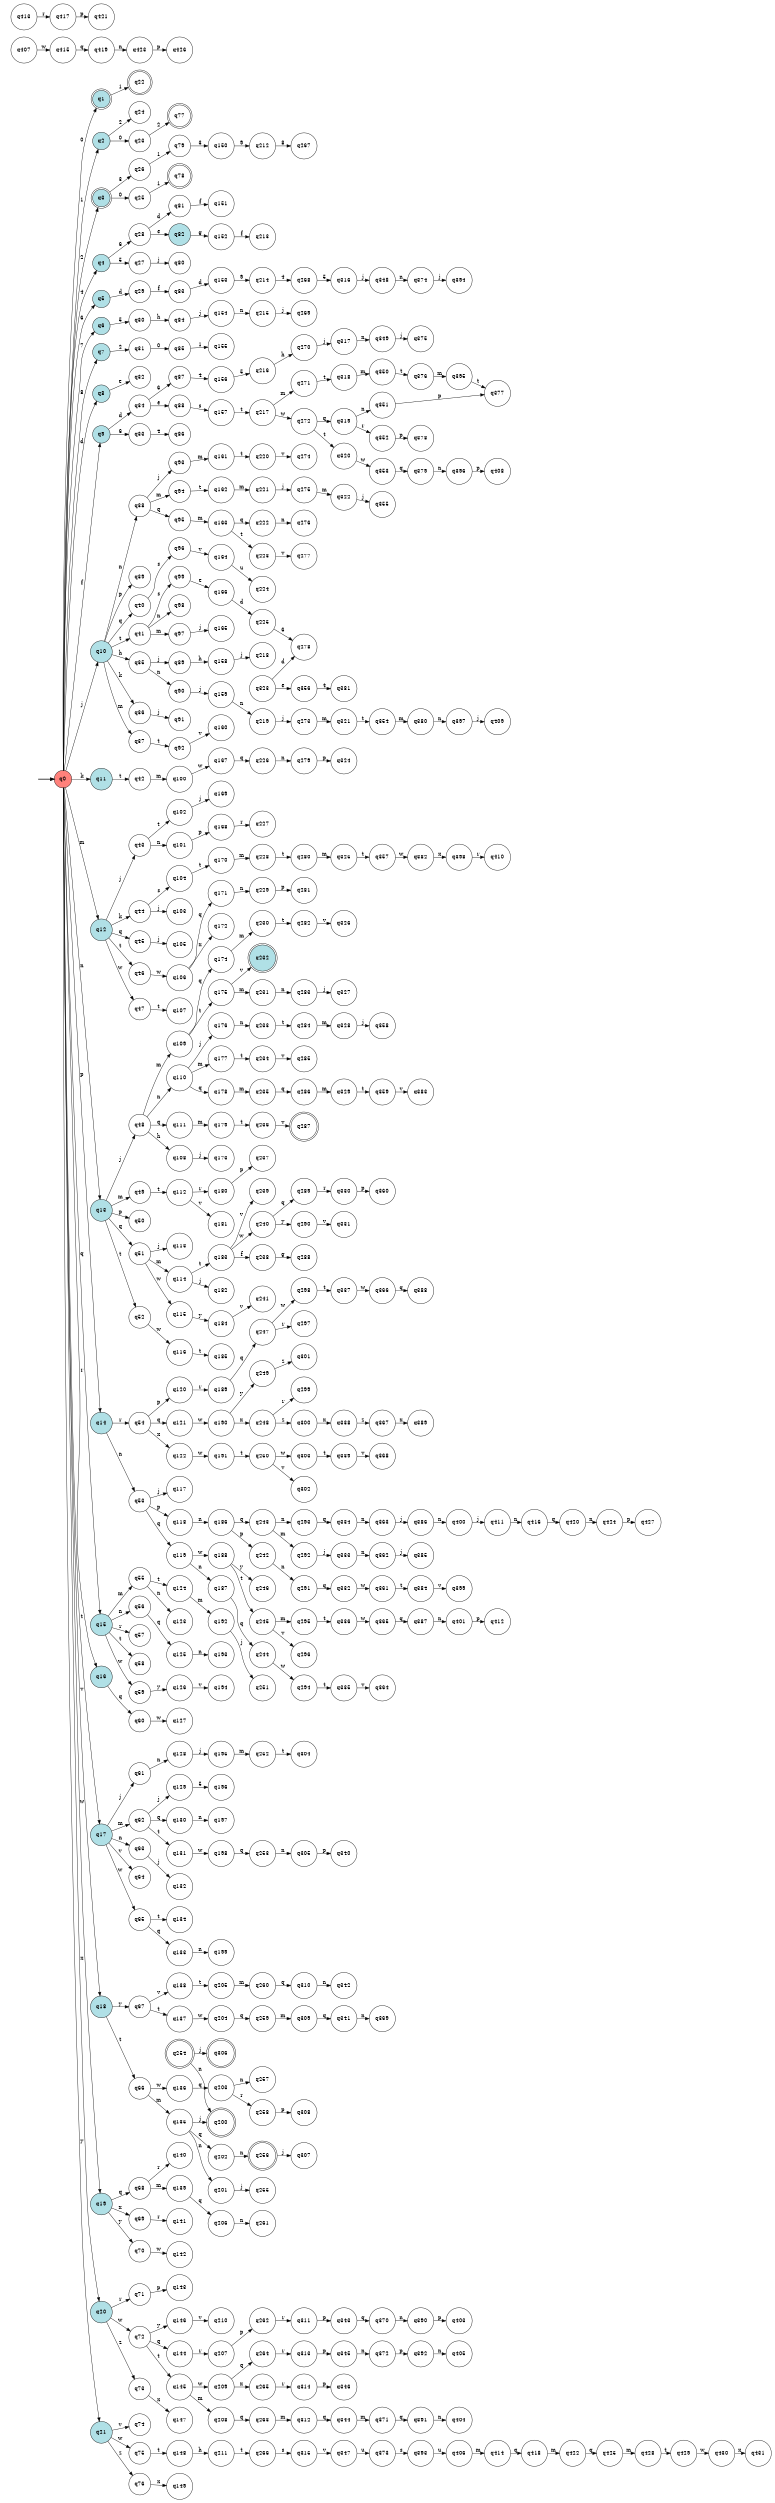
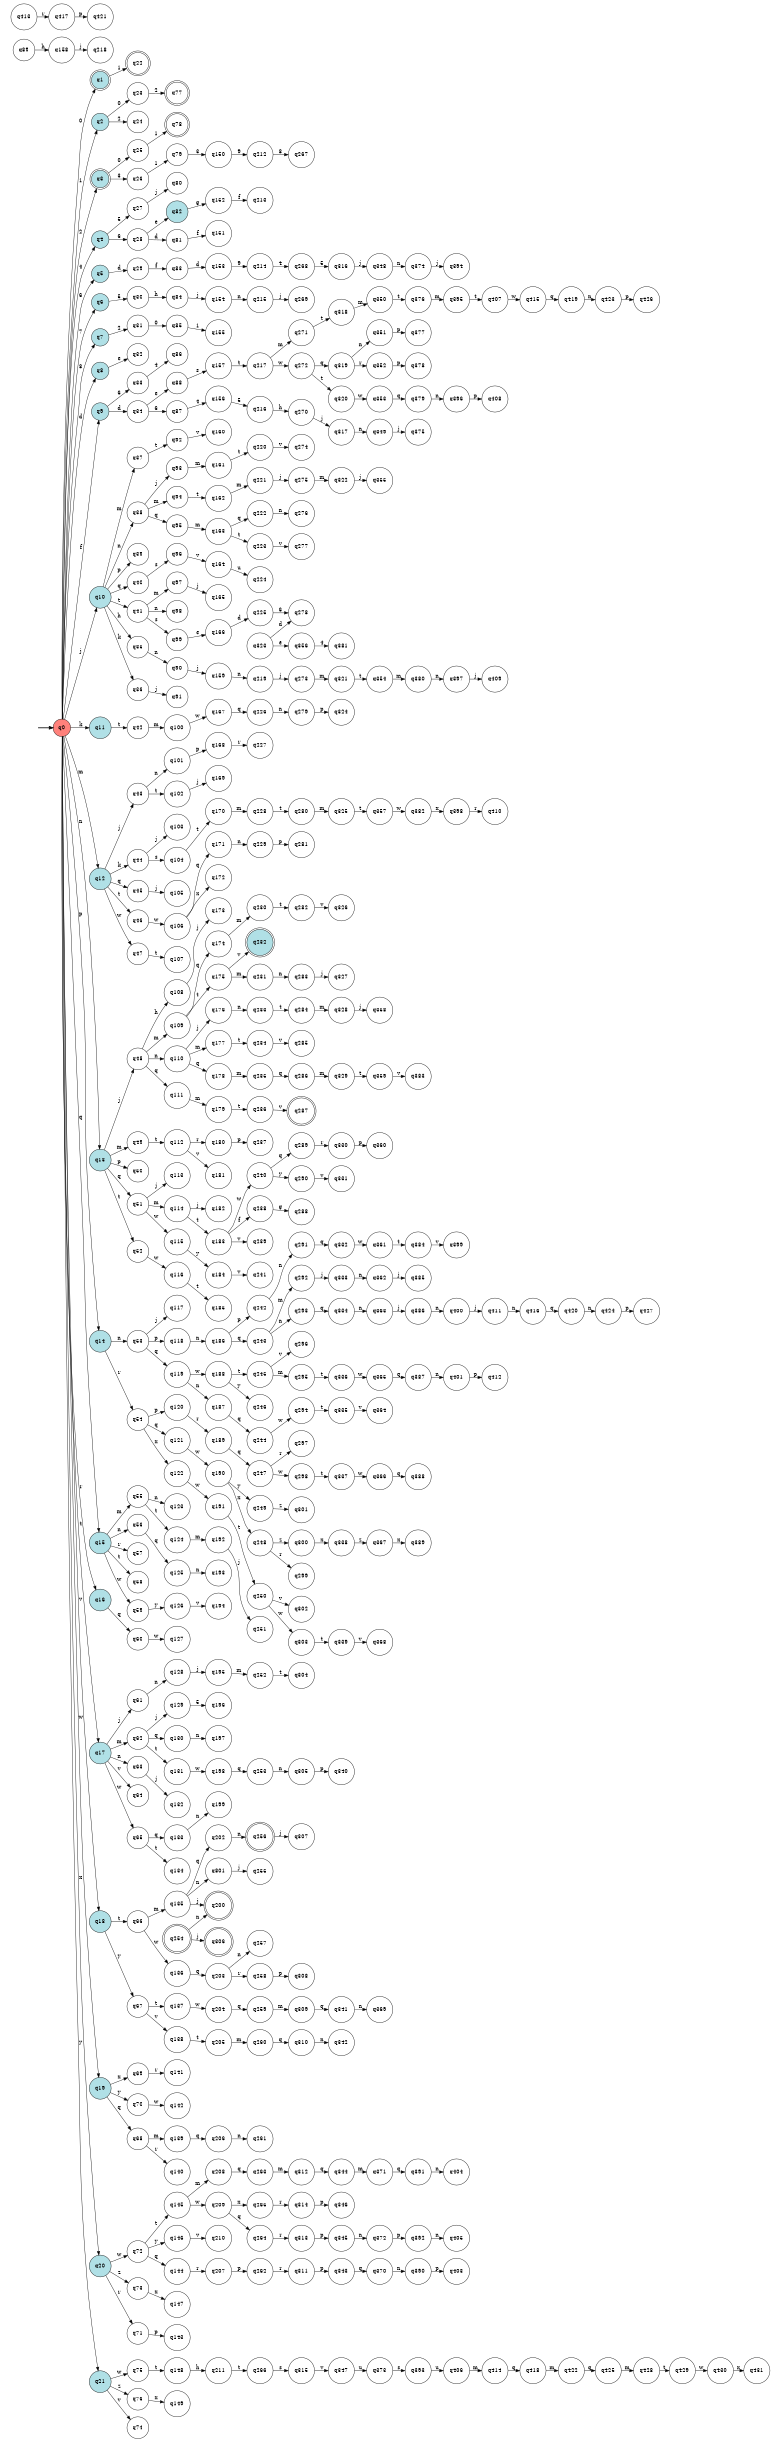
edge "q395" -> "q377": now "q395" -> "q407"
edge "q35" -> "q89": removed, label "j"
node "q201": label "q201" -> "q801"
